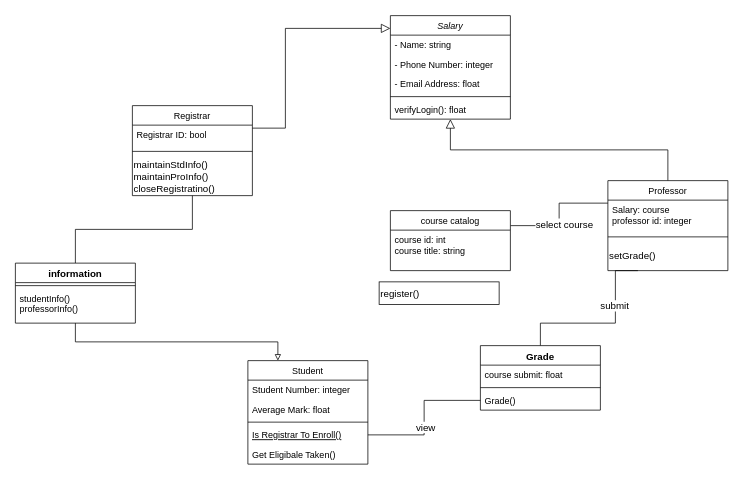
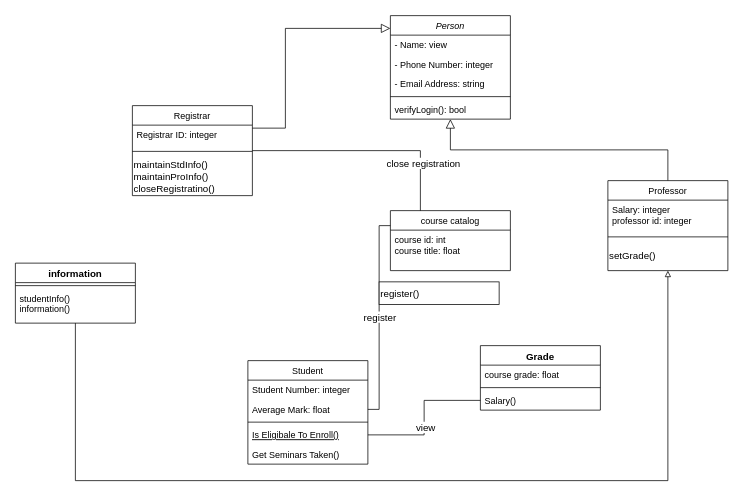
node "Salary": label "Salary" -> "Person"
node "- Name: string": label "- Name: string" -> "- Name: view"
node "- Email Address: float": label "- Email Address: float" -> "- Email Address: string"
node "verifyLogin(): float": label "verifyLogin(): float" -> "verifyLogin(): bool"
node "Registrar ID: bool": label "Registrar ID: bool" -> "Registrar ID: integer"
edge "Registrar" -- "course catalog": added, label "close registration"
node "Salary: course professor id: integer": label "Salary: course professor id: integer" -> "Salary: integer professor id: integer"
edge "Professor" -- "course catalog": removed, label "select course"
edge "Registrar" -- "information": removed
node "course id: int course title: string": label "course id: int course title: string" -> "course id: int course title: float"
node "studentInfo() professorInfo()": label "studentInfo() professorInfo()" -> "studentInfo() information()"
edge "Professor" -- "Grade": removed, label "submit"
edge "information" -> "Student": removed
edge "course catalog" -- "Average Mark: float": added, label "register"
node "course submit: float": label "course submit: float" -> "course grade: float"
node "Grade()": label "Grade()" -> "Salary()"
node "Is Registrar To Enroll()": label "Is Registrar To Enroll()" -> "Is Eligibale To Enroll()"
node "Get Eligibale Taken()": label "Get Eligibale Taken()" -> "Get Seminars Taken()"
edge "information" -> "Professor": added
